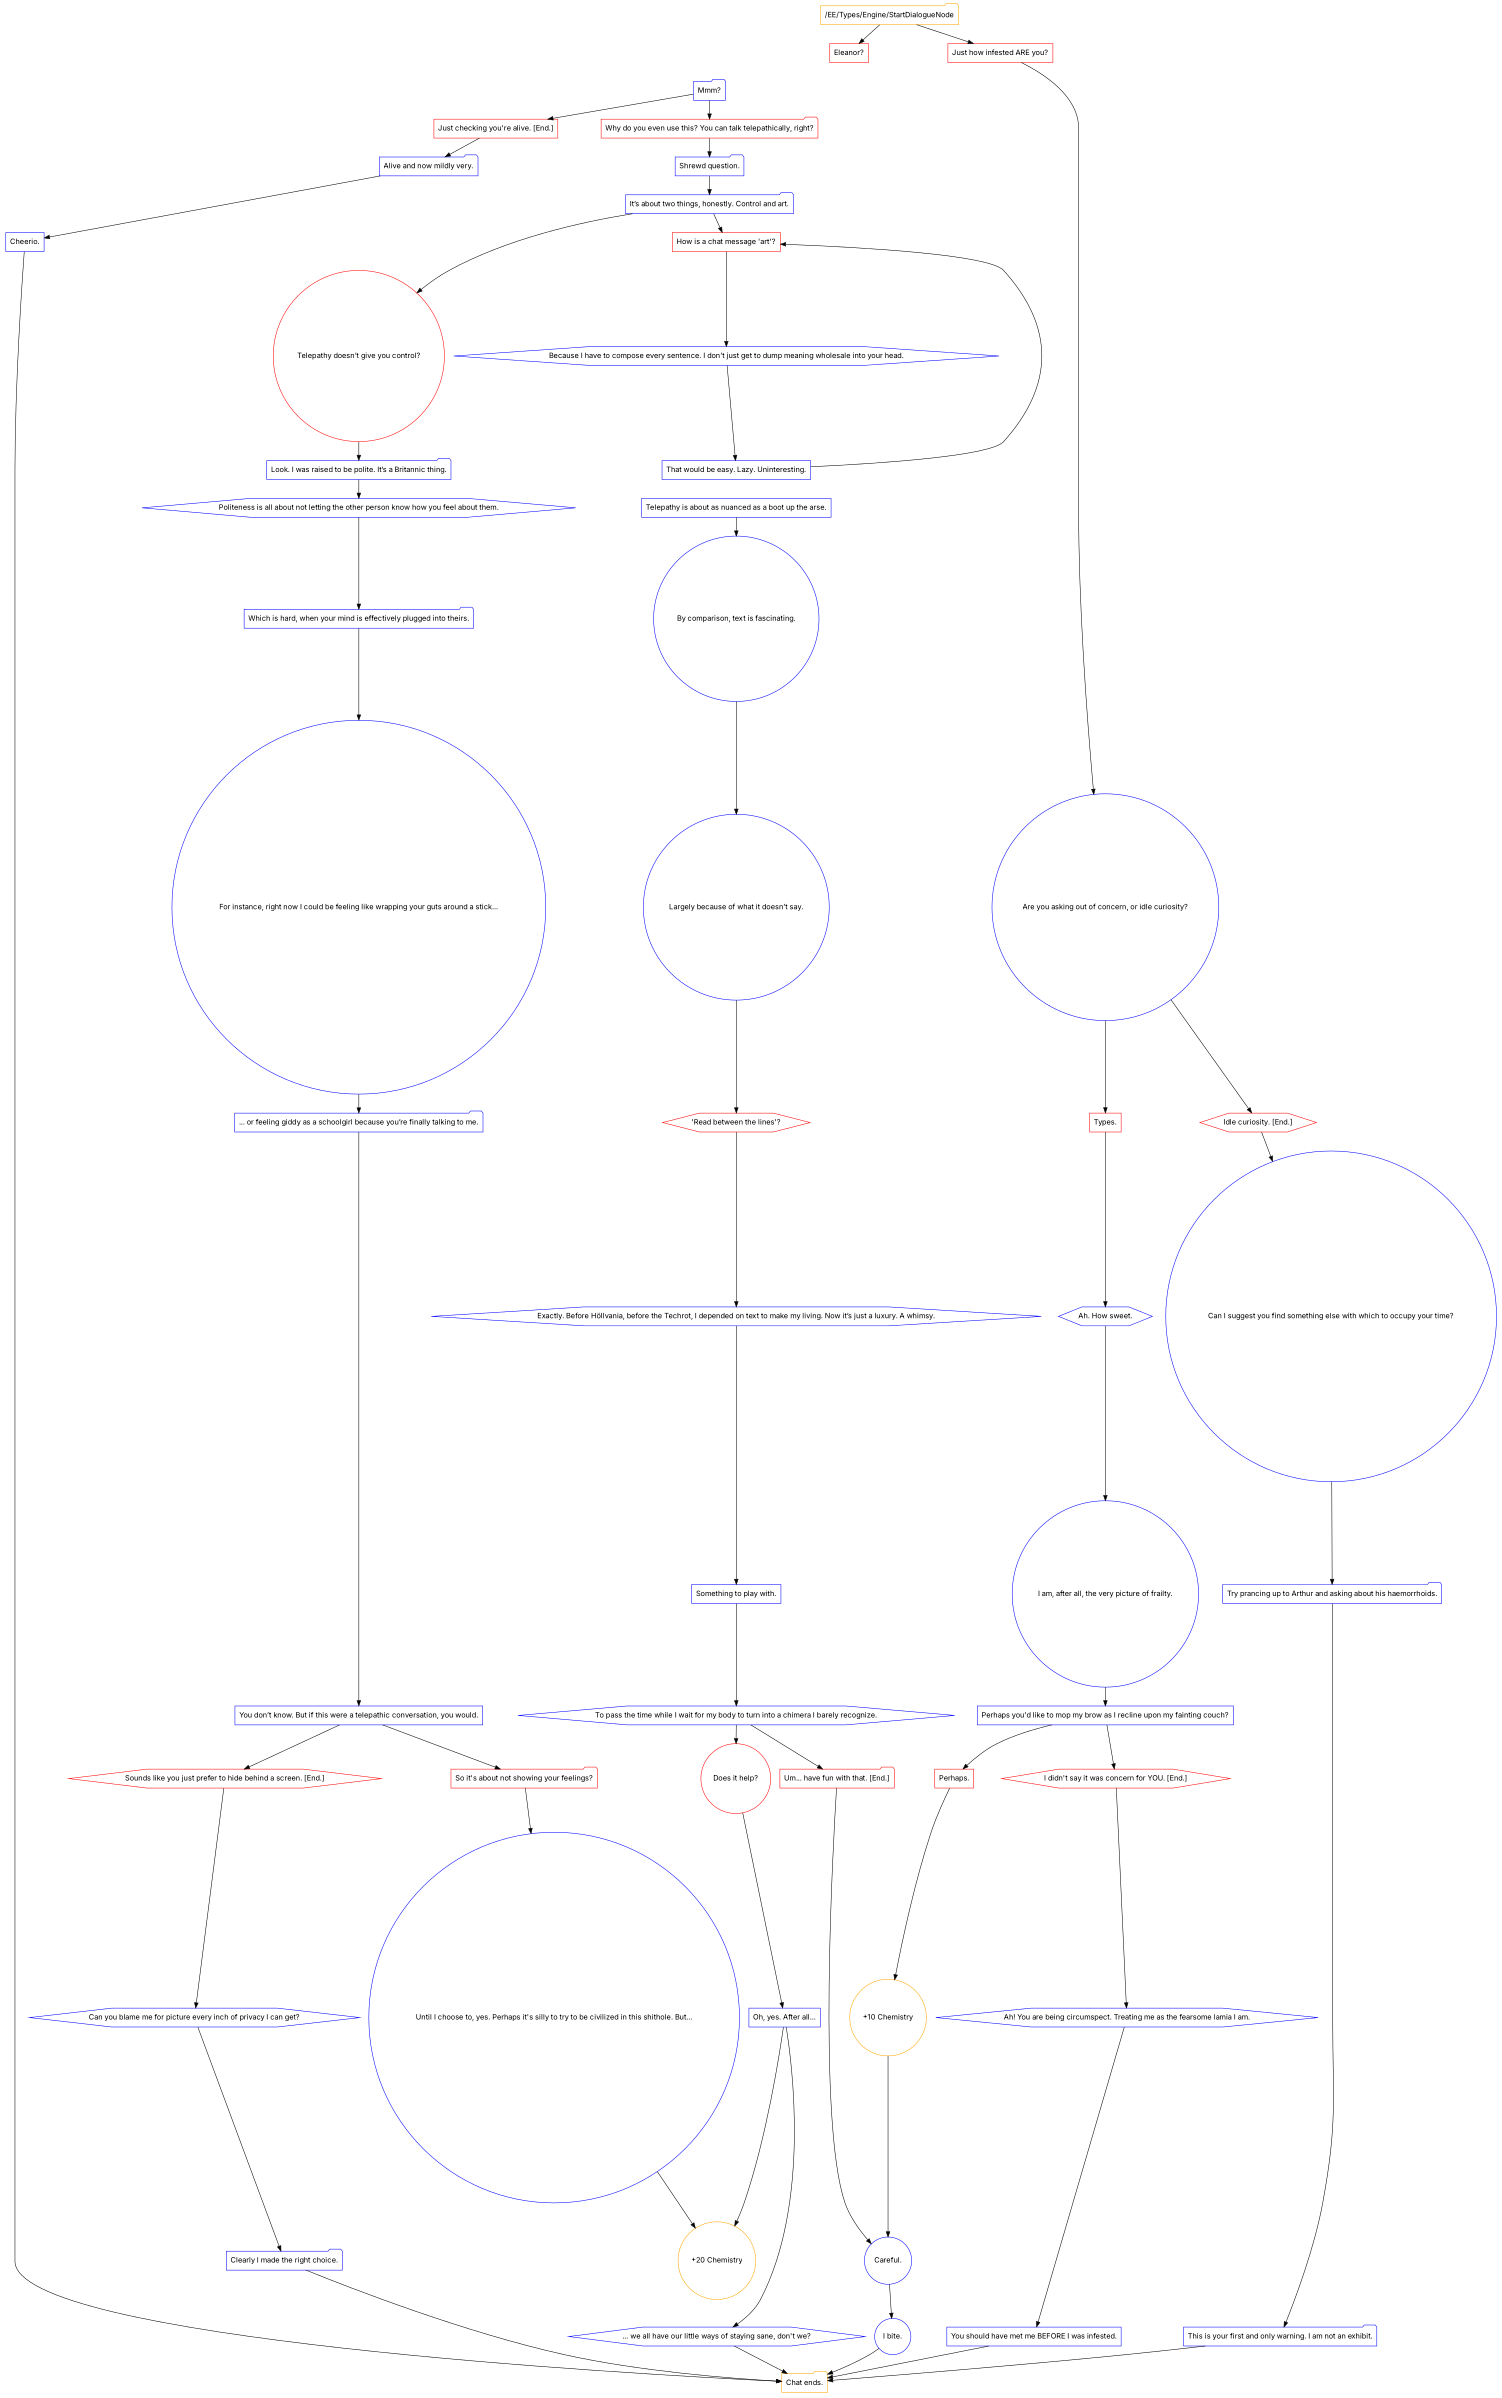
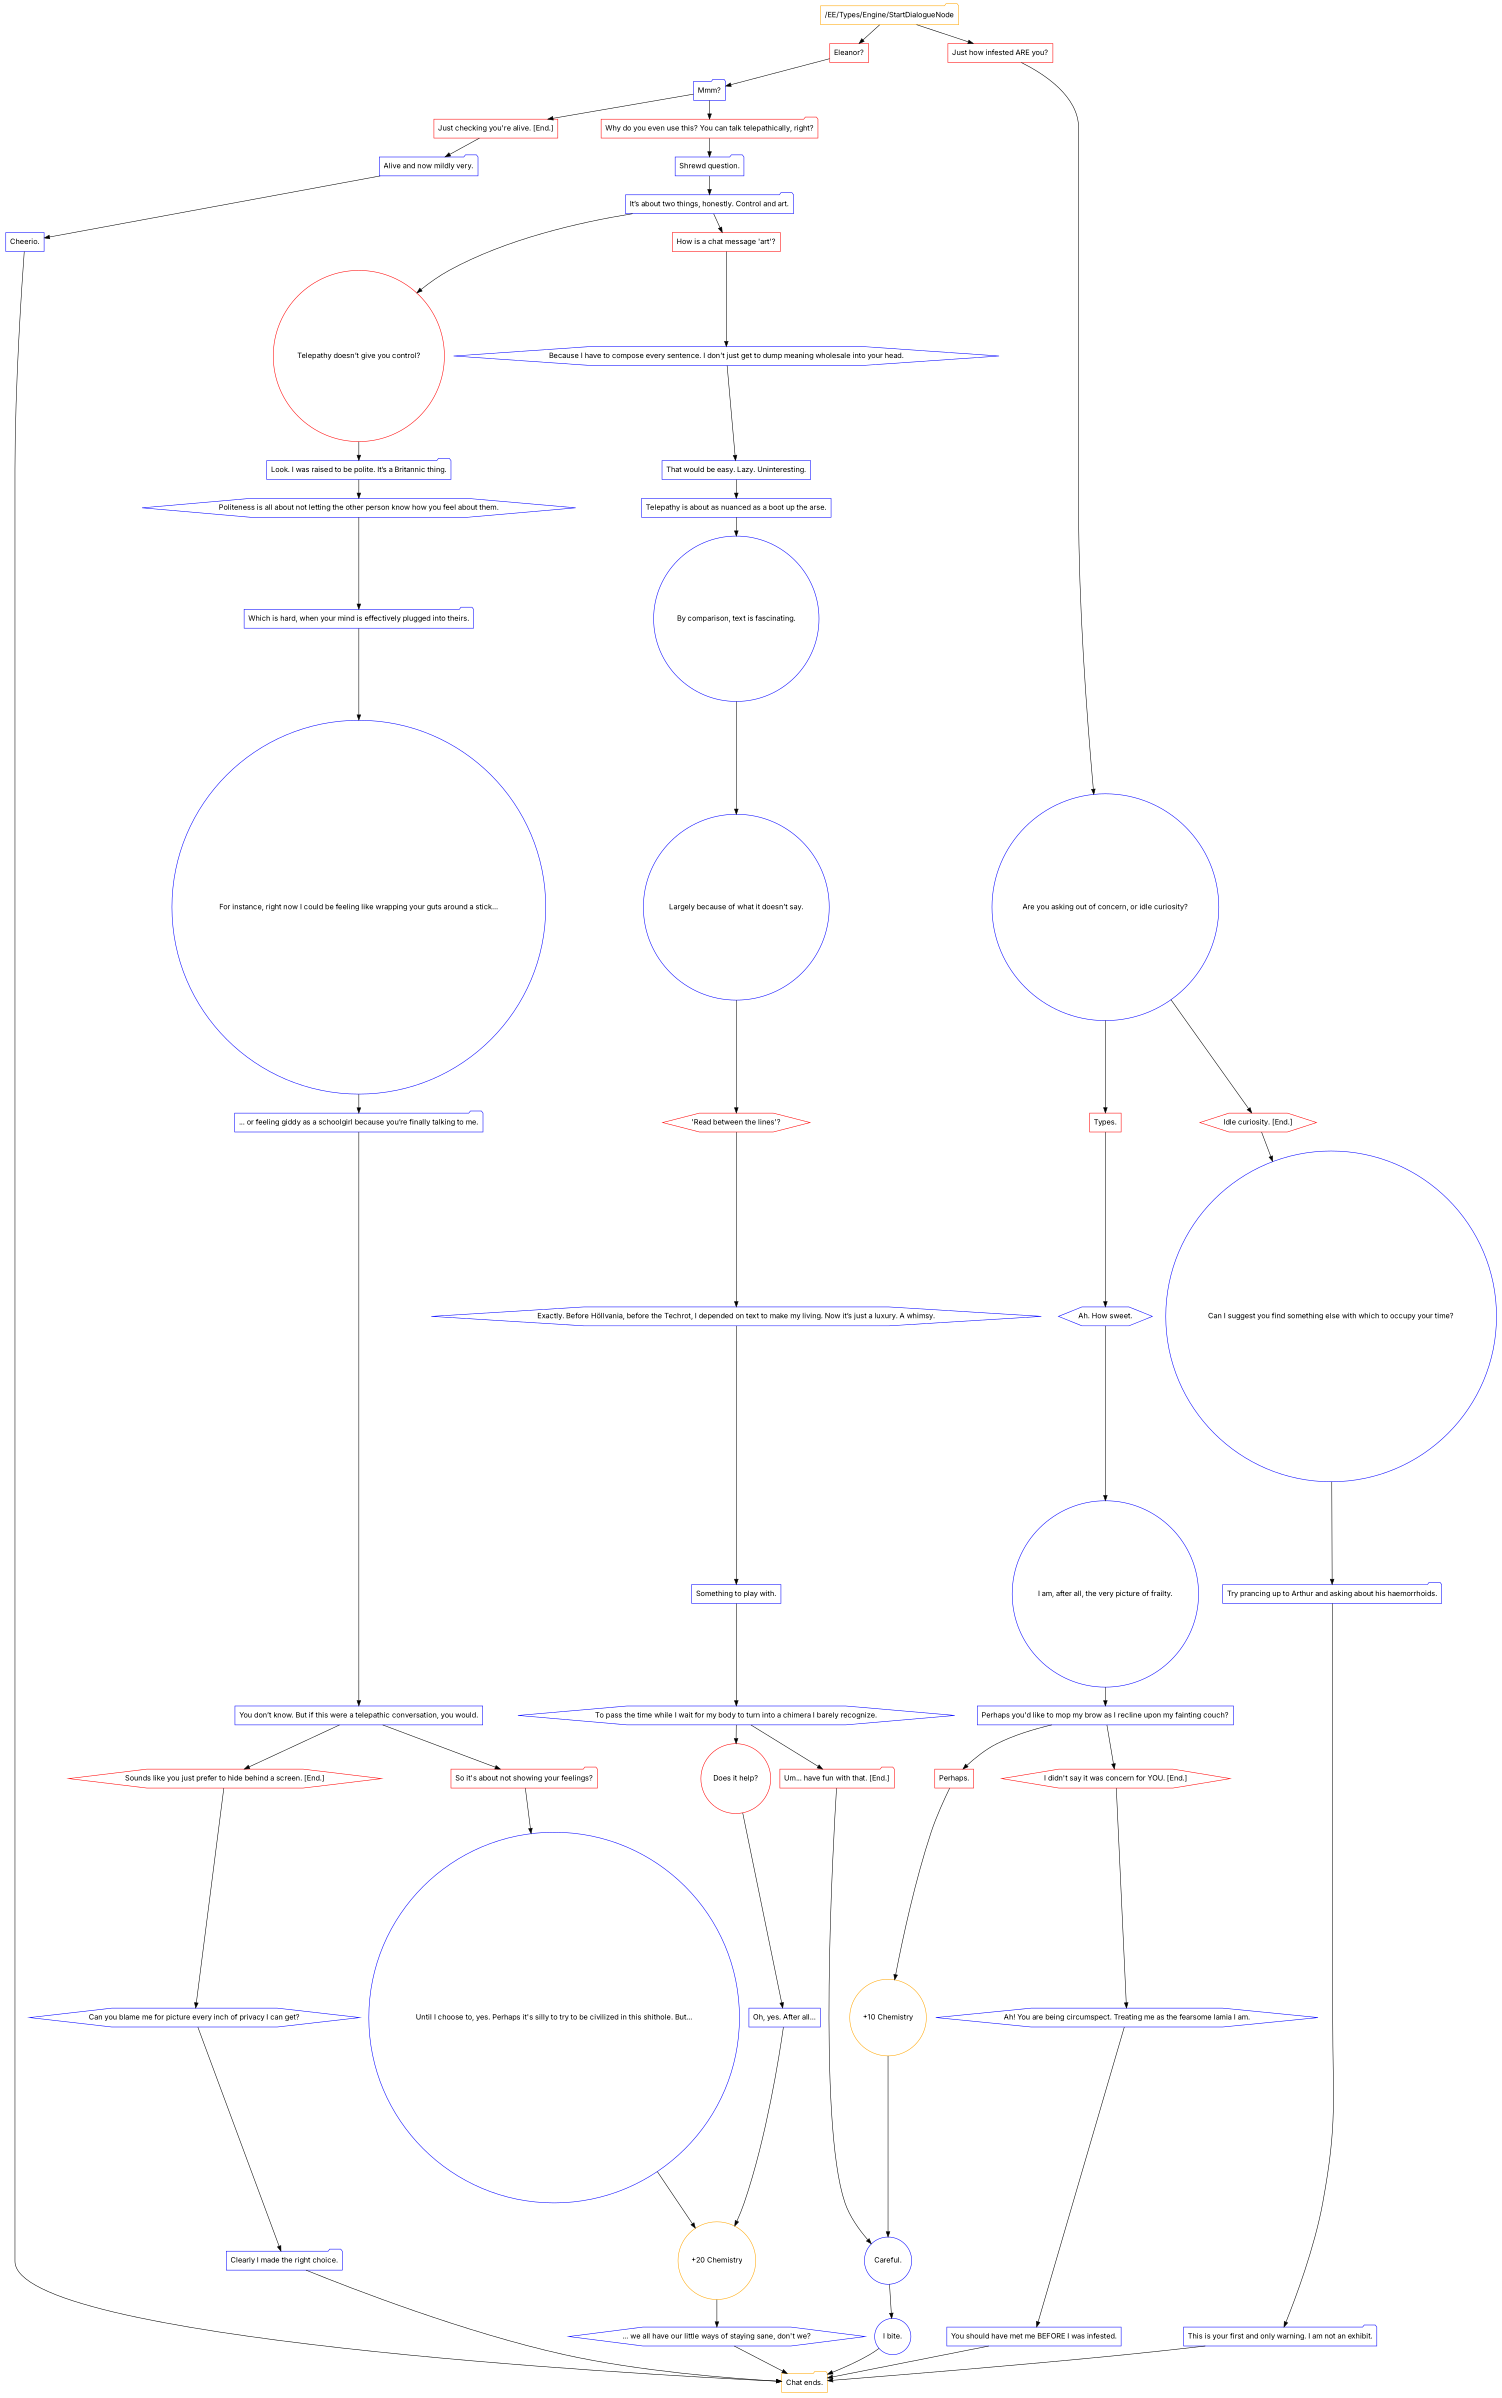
edge "Eleanor?" -> "Mmm?": added
edge "That would be easy. Lazy. Uninteresting." -> "How is a chat message 'art'?": now "That would be easy. Lazy. Uninteresting." -> "Telepathy is about as nuanced as a boot up the arse."
edge "Oh, yes. After all..." -> "... we all have our little ways of staying sane, don't we?": now "+20 Chemistry" -> "... we all have our little ways of staying sane, don't we?"
